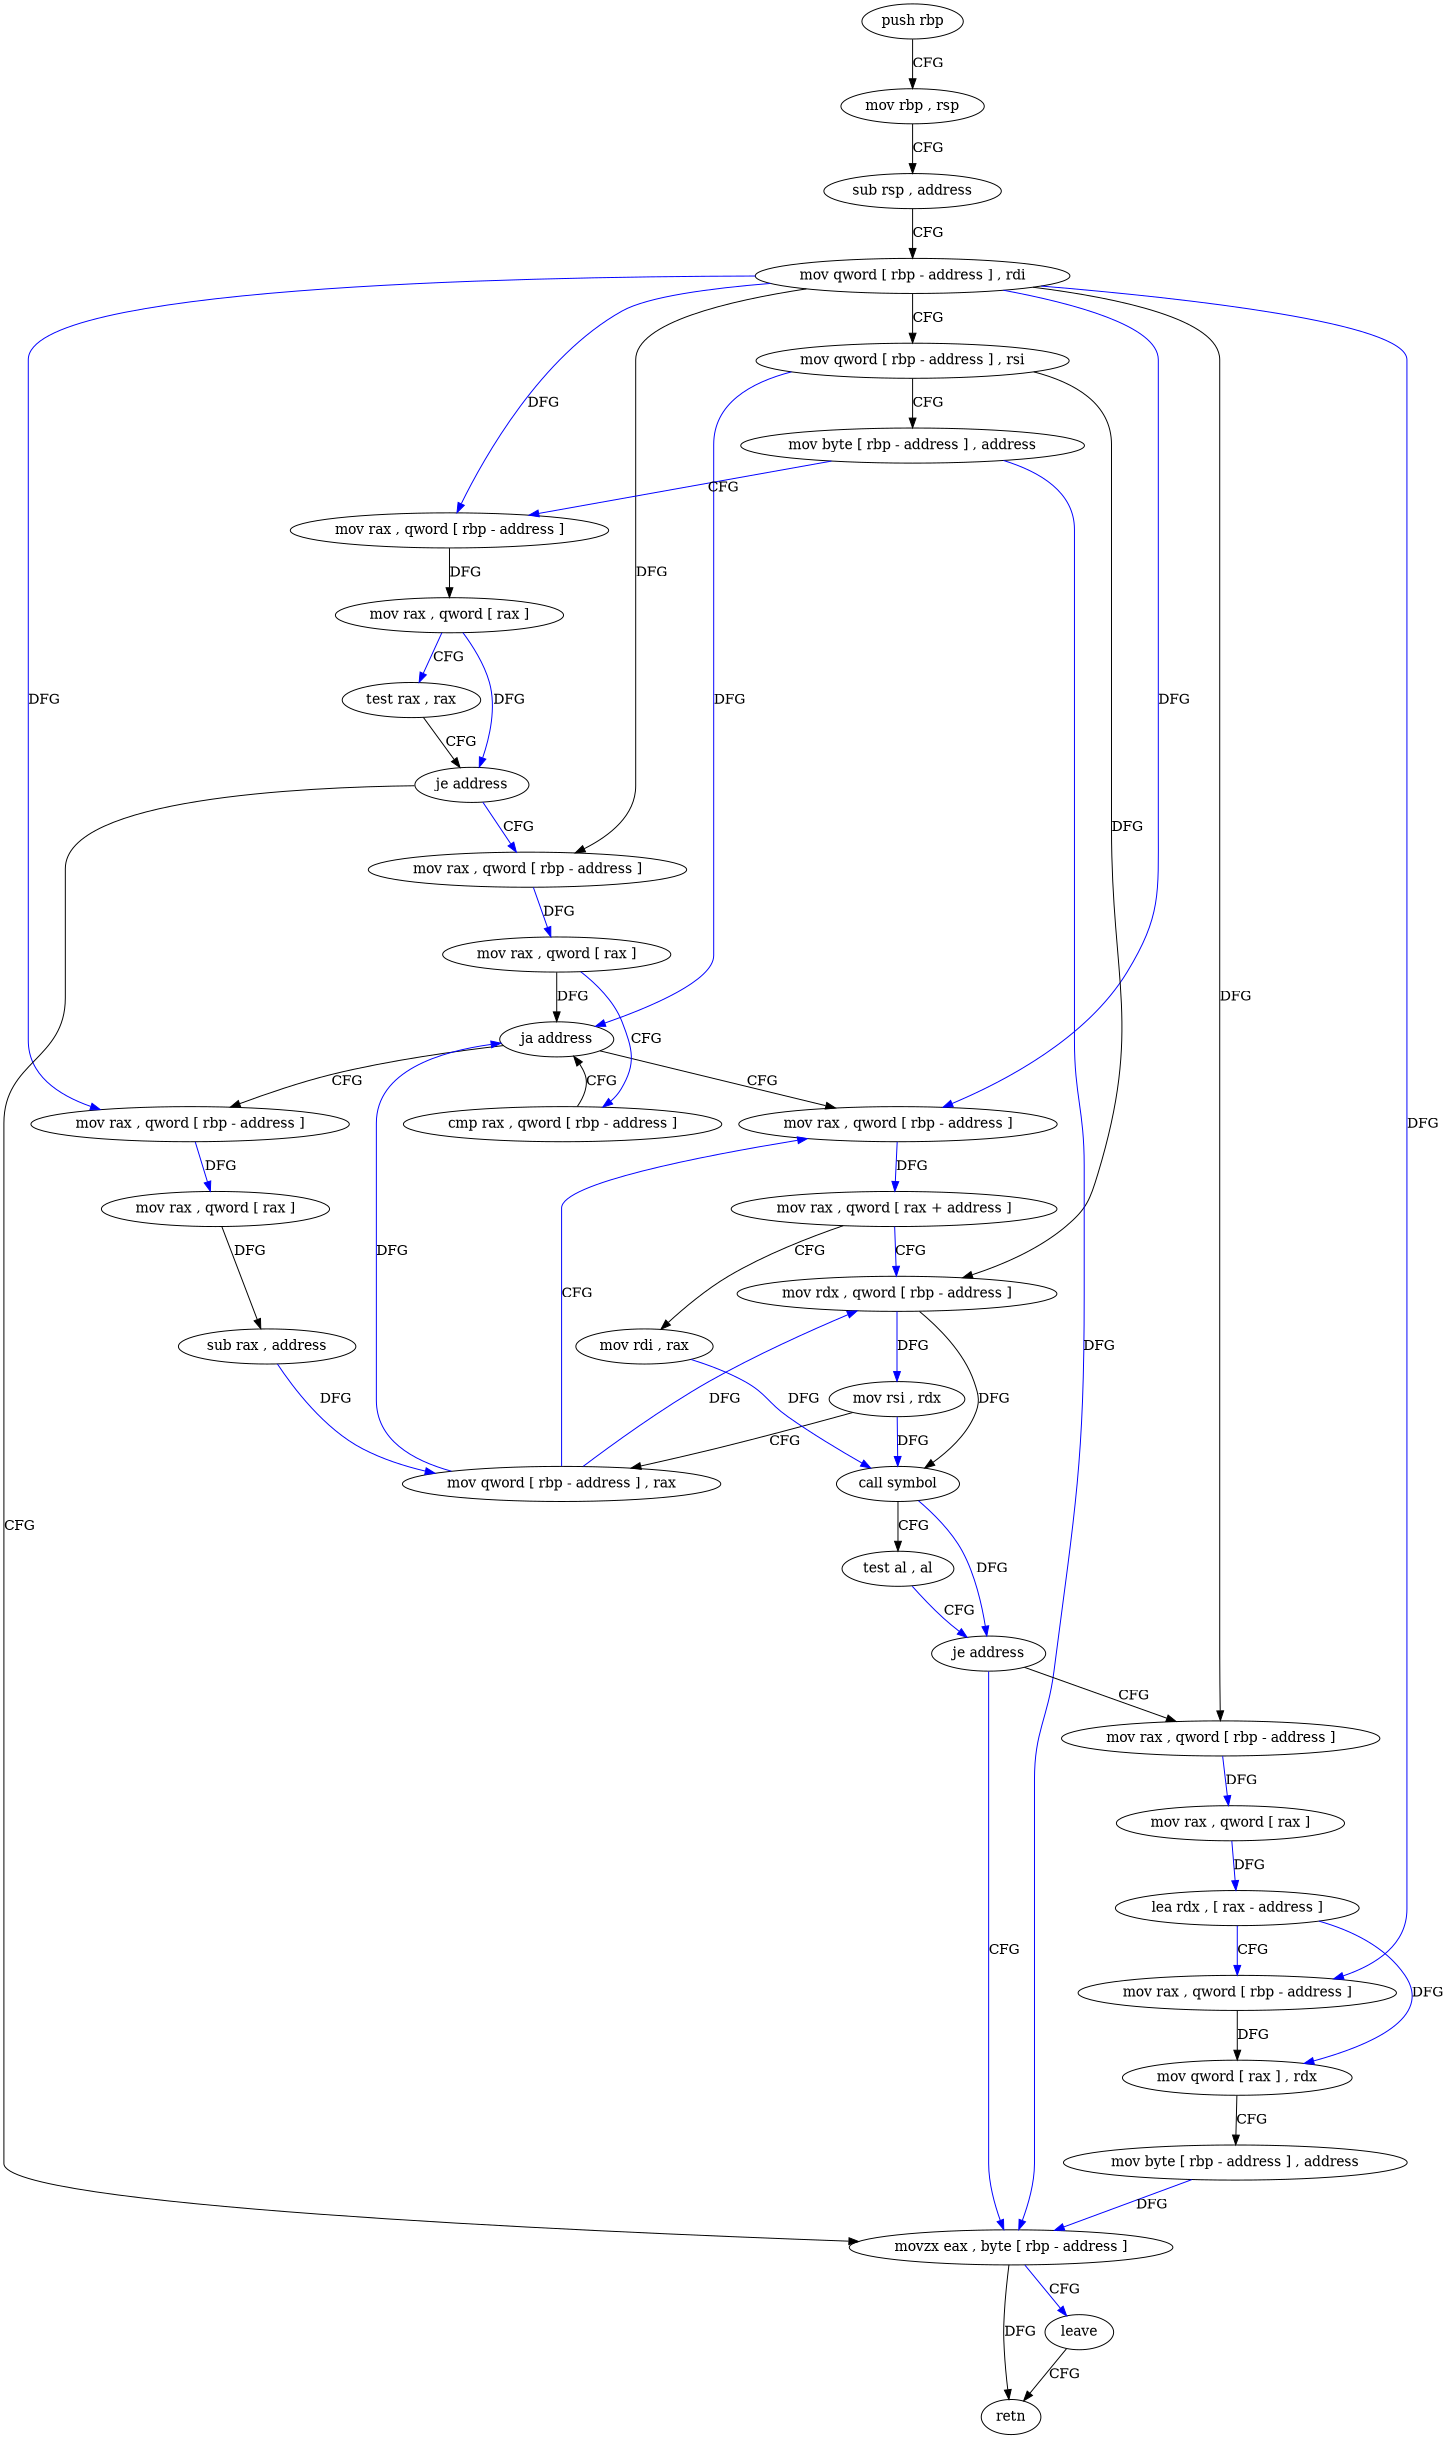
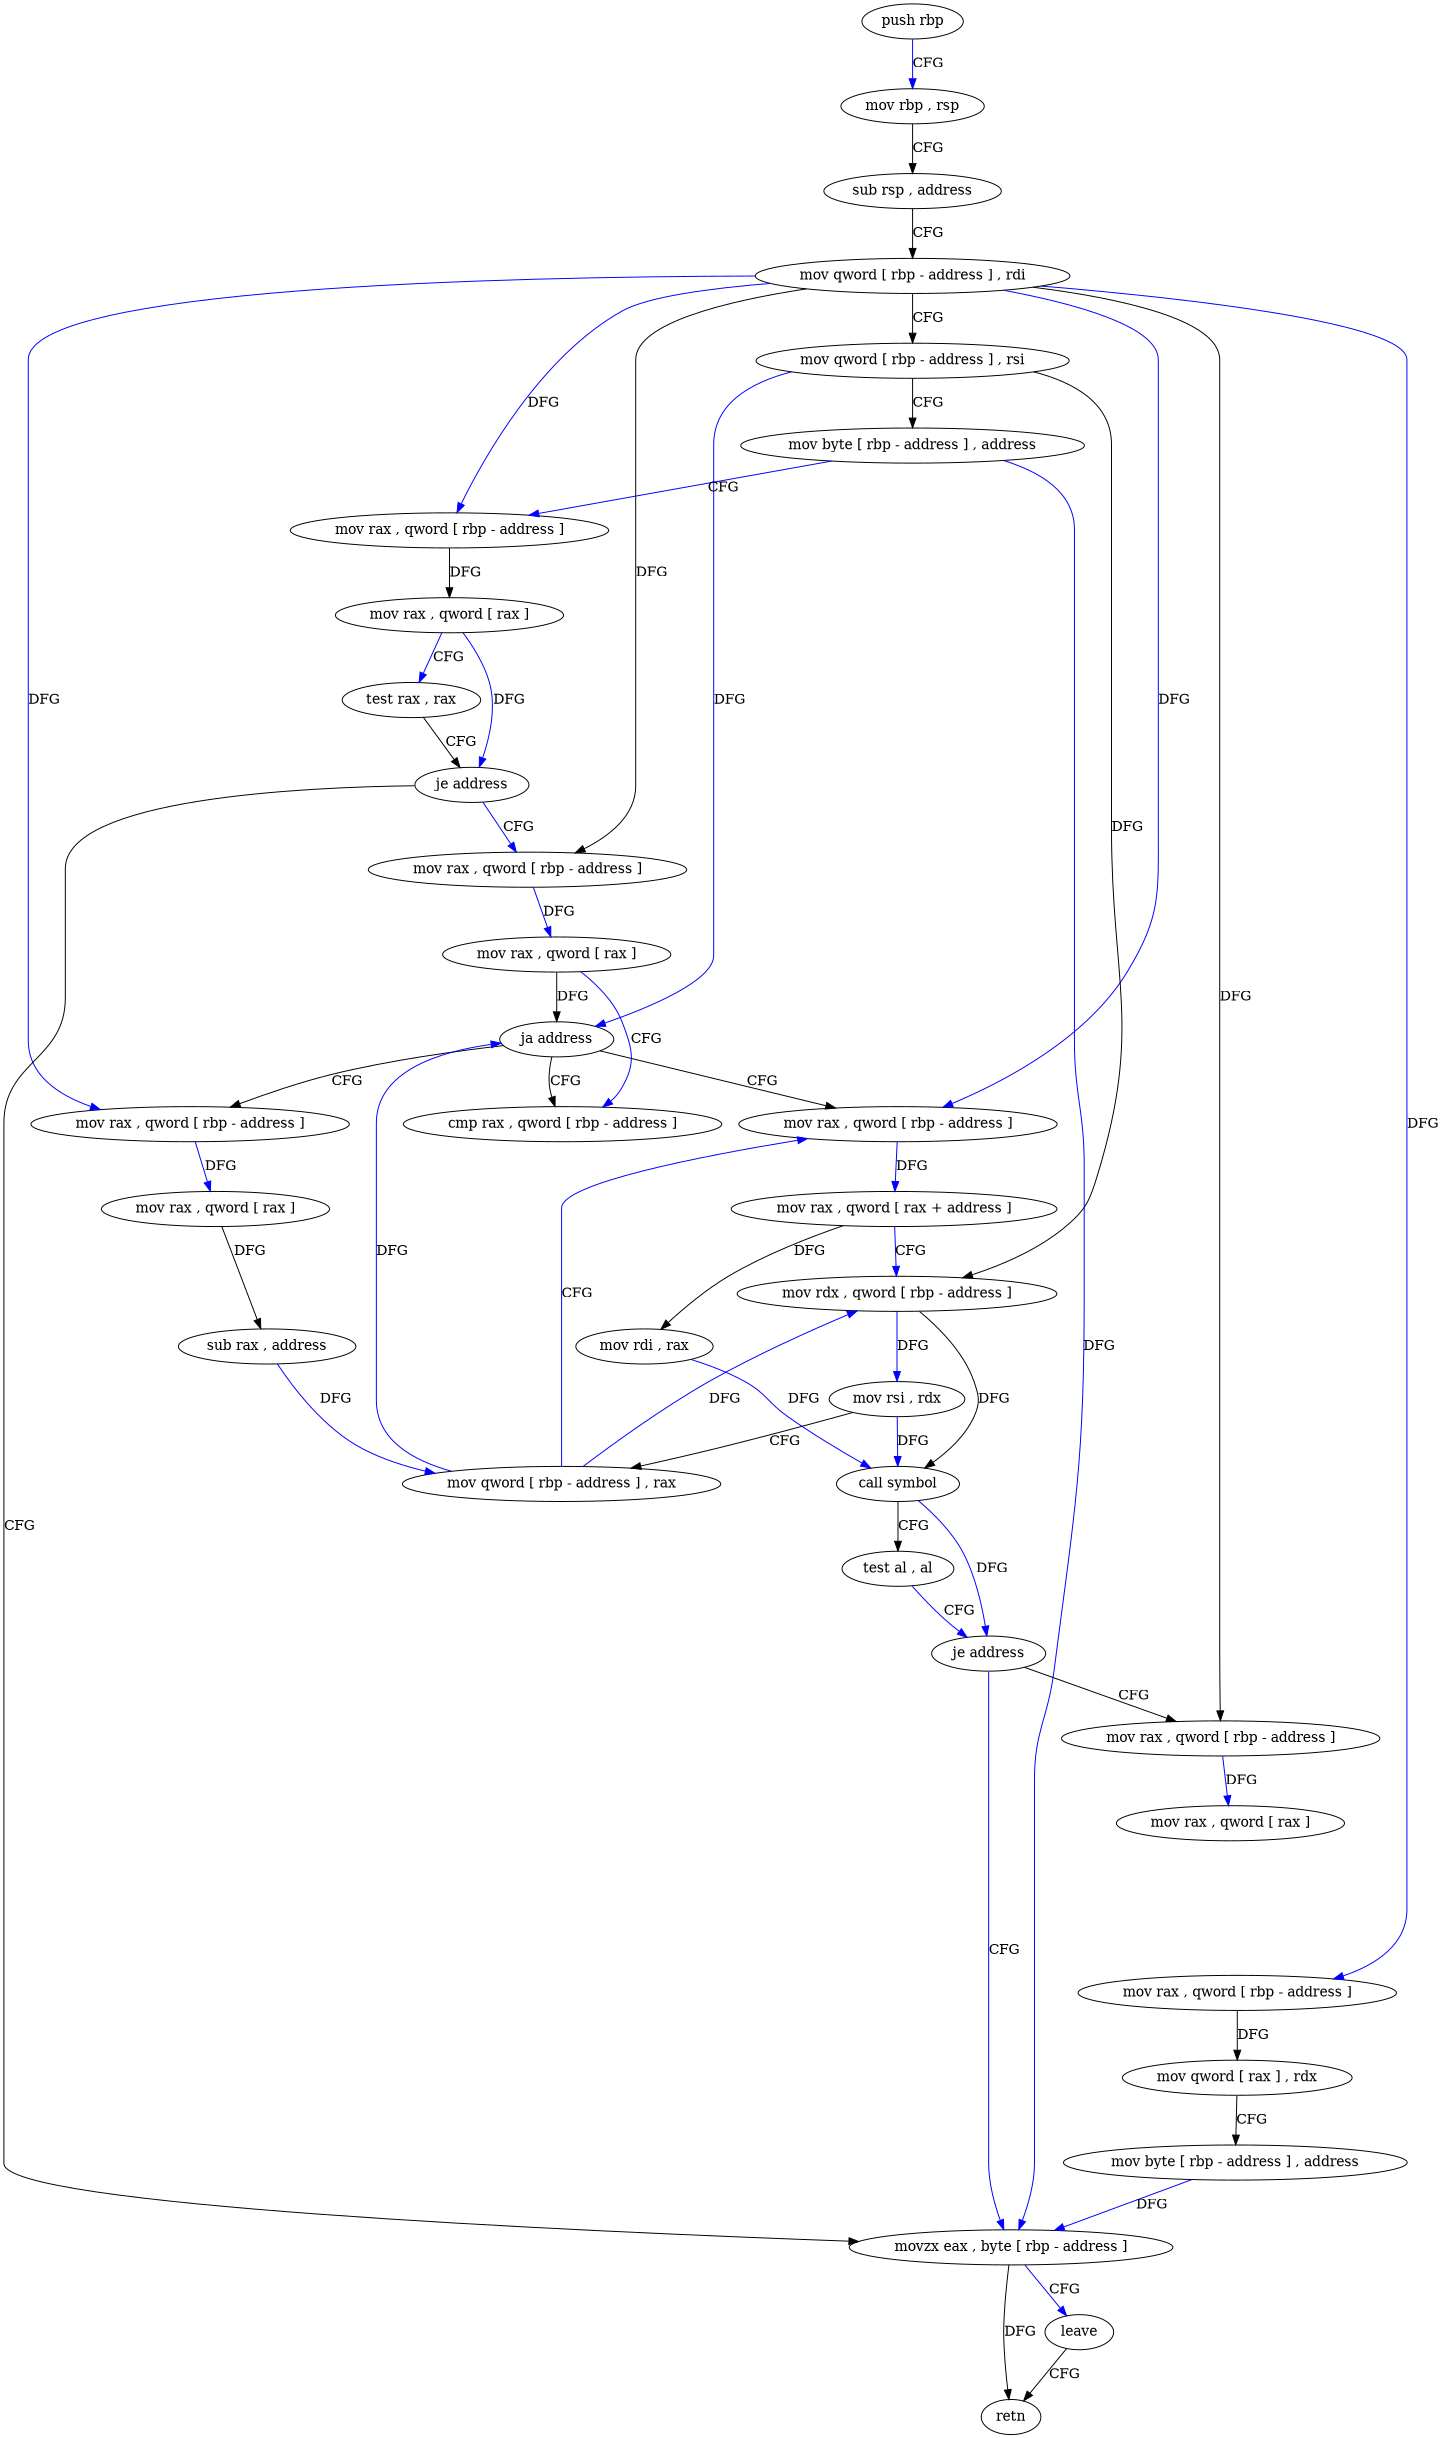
edge "push rbp" -> "mov rbp , rsp": color black -> blue
edge "cmp rax , qword [ rbp - address ]" -> "ja address": reversed
edge "mov rax , qword [ rax + address ]" -> "mov rdi , rax": label "CFG" -> "DFG"
node "lea rdx , [ rax - address ]": removed
